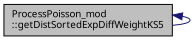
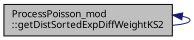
node "ProcessPoisson_mod ::getDistSortedExpDiffWeightKS5": label "ProcessPoisson_mod ::getDistSortedExpDiffWeightKS5" -> "ProcessPoisson_mod ::getDistSortedExpDiffWeightKS2"
